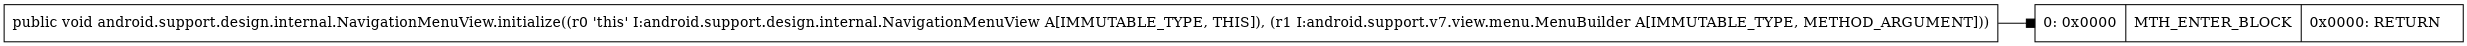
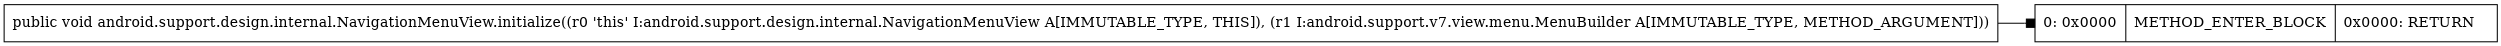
node "0: 0x0000": text "MTH_ENTER_BLOCK" -> "METHOD_ENTER_BLOCK"
